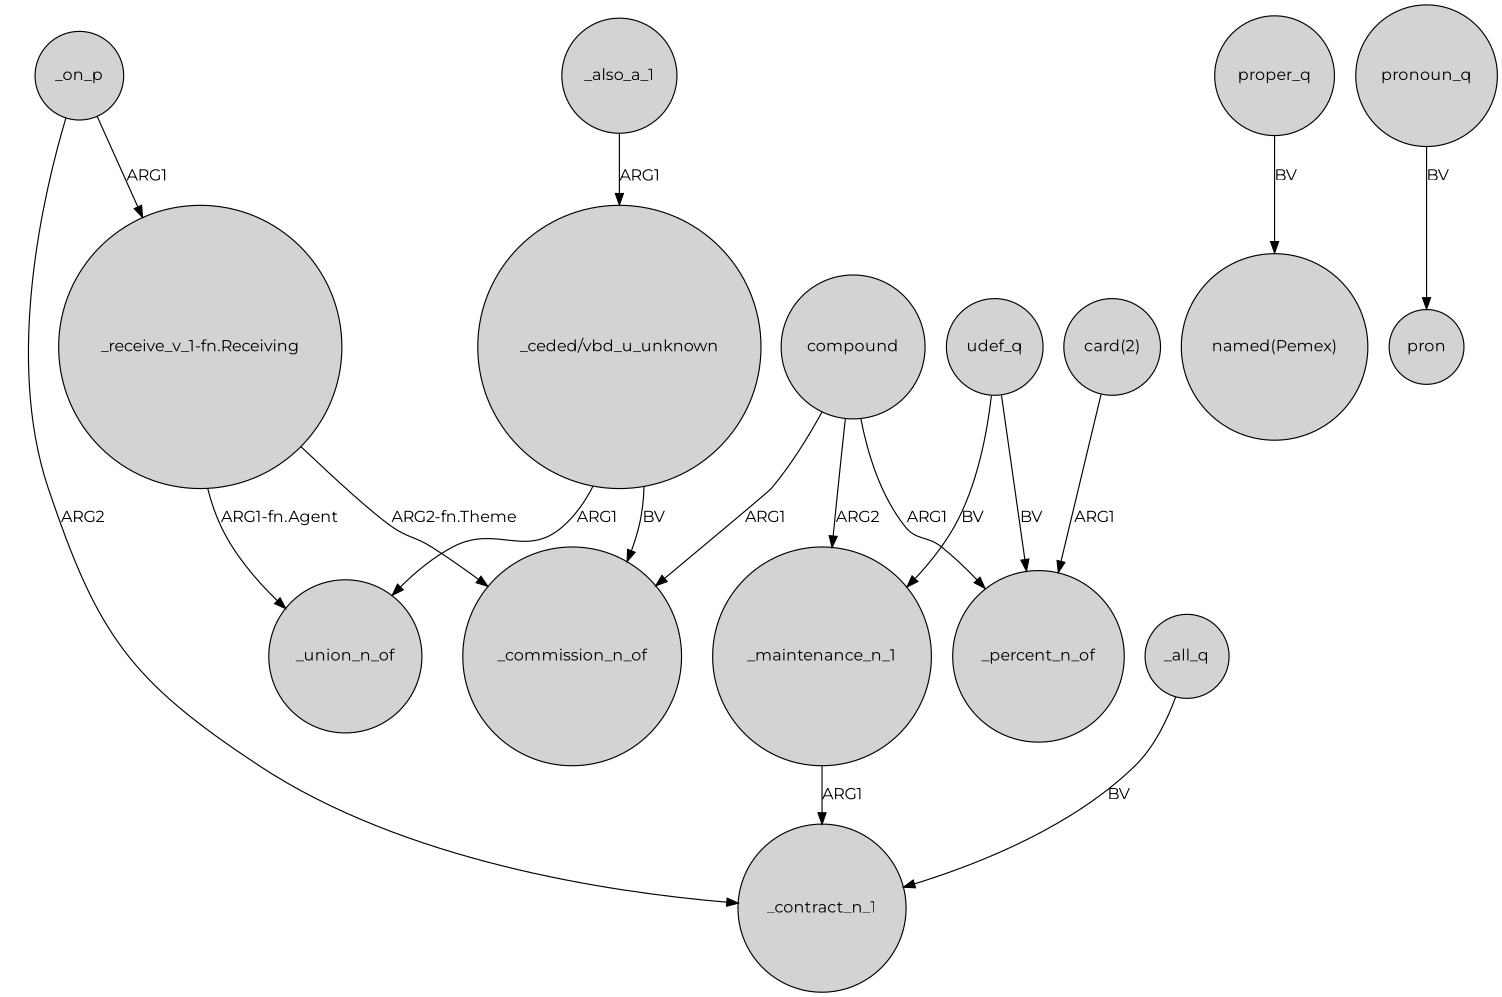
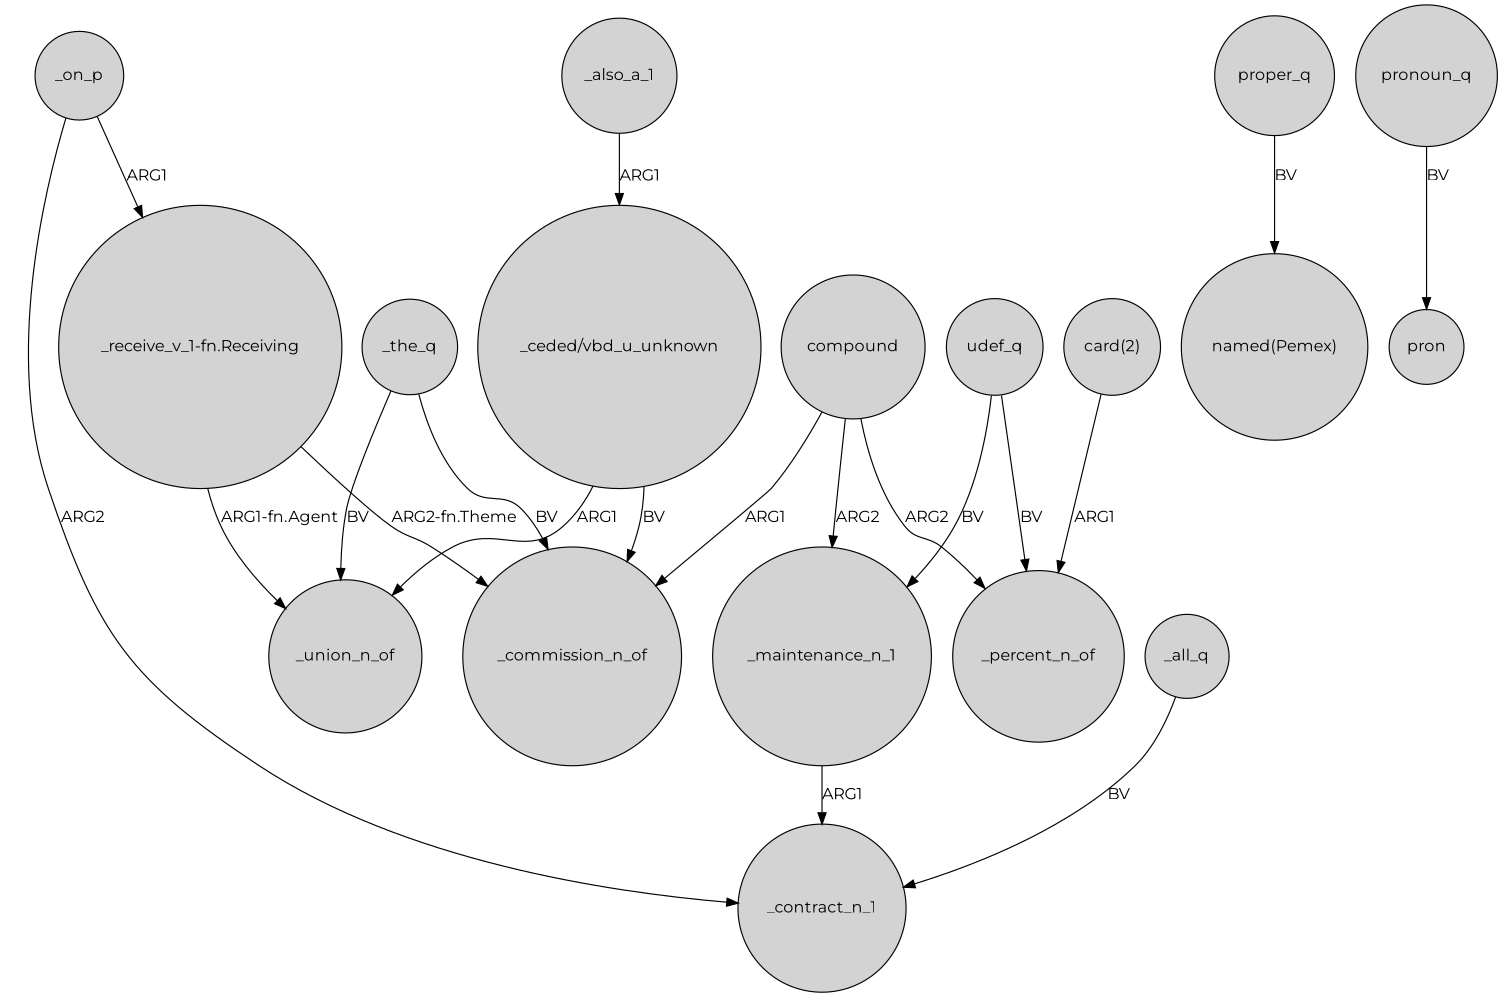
node "_the_q": added
edge "compound" -> "_percent_n_of": label "ARG1" -> "ARG2"
